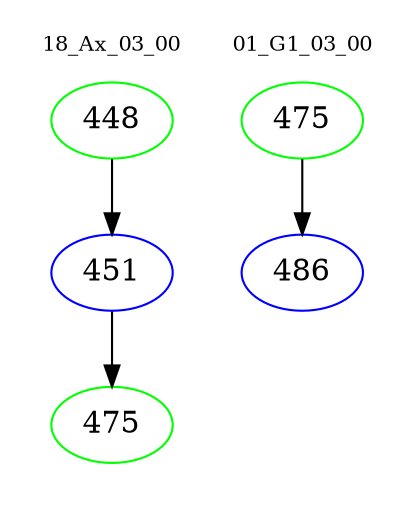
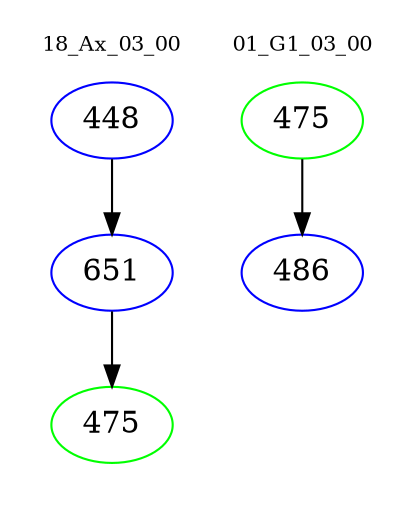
node "448": color green -> blue
node "451": label "451" -> "651"
